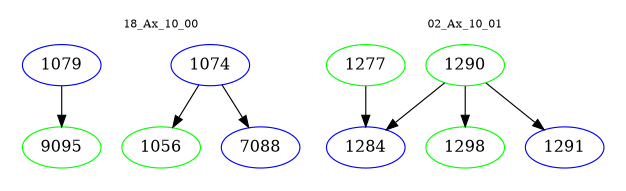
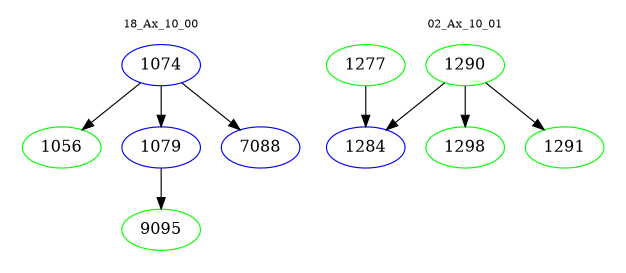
edge "1074" -> "1079": added
node "1291": color blue -> green
